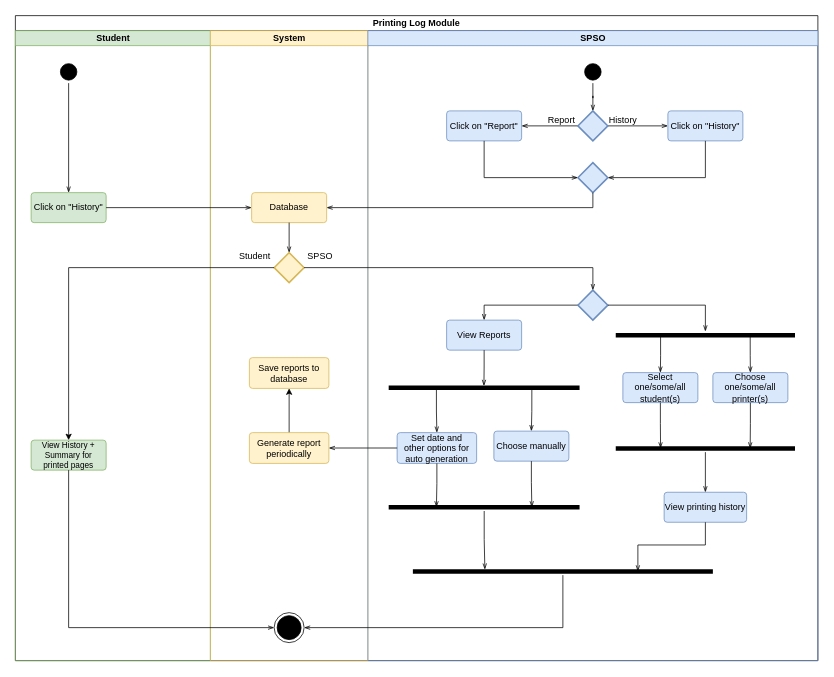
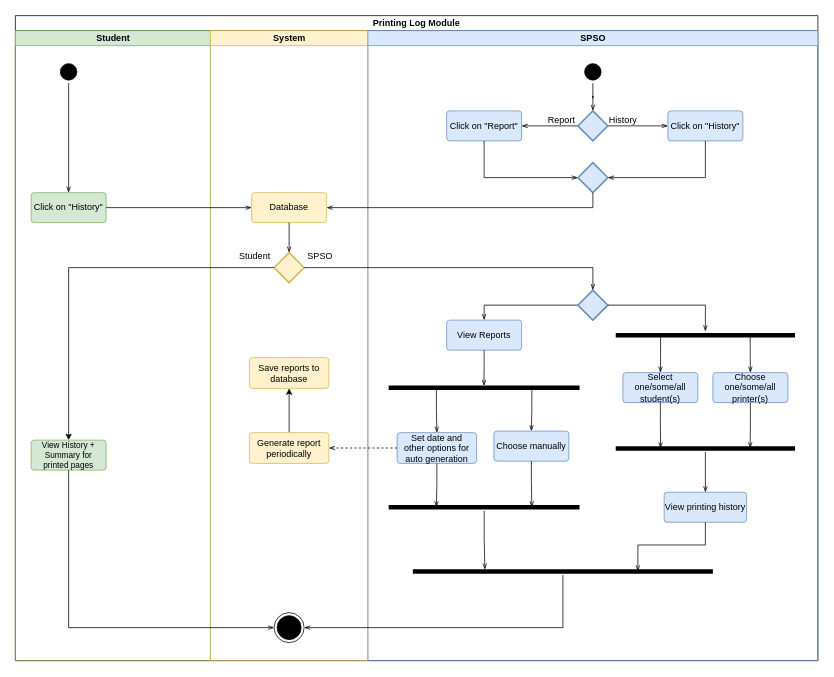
edge "Set date and other options for auto generation" -> "Generate report periodically": style solid -> dashed
